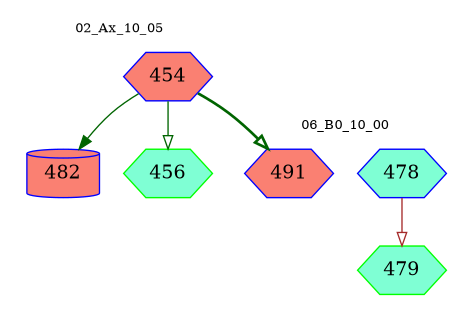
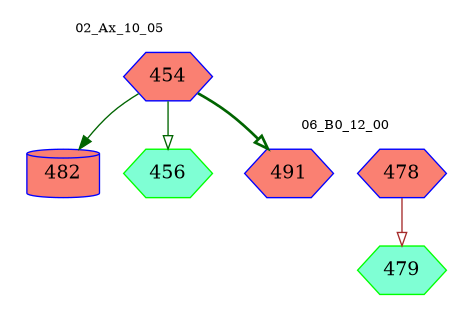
cluster "06_B0_10_00": label "06_B0_10_00" -> "06_B0_12_00"
node "478": fillcolor aquamarine -> salmon
